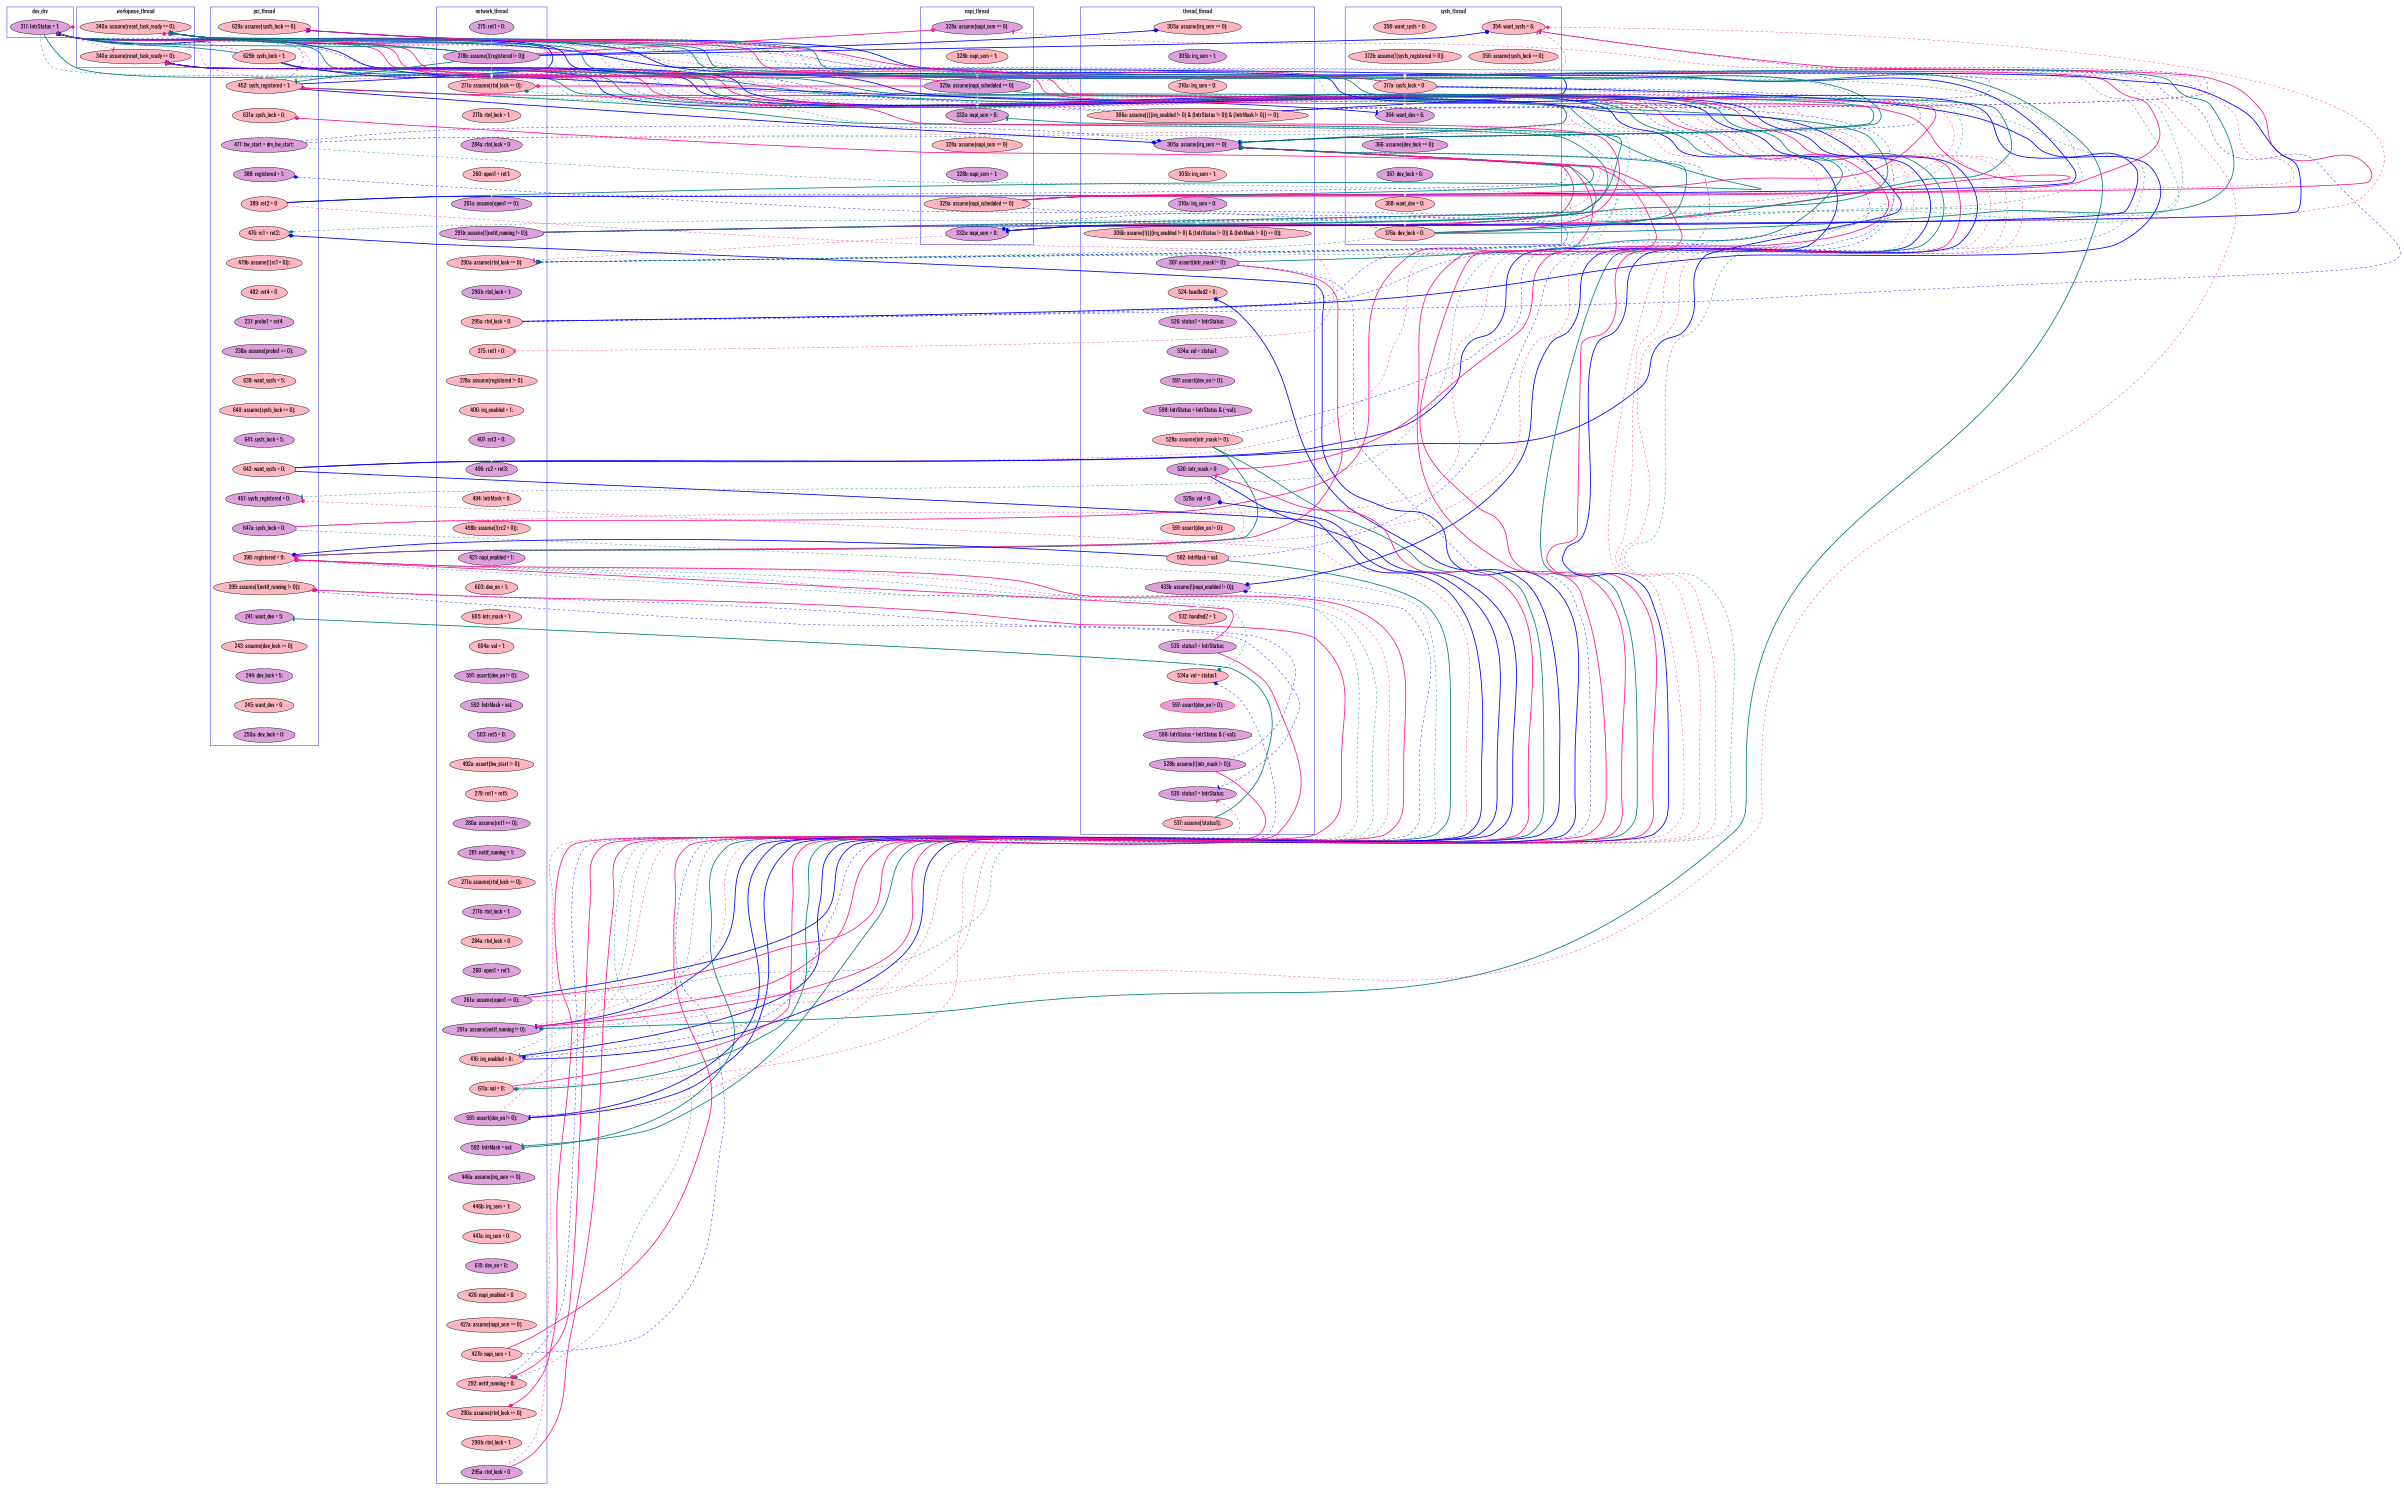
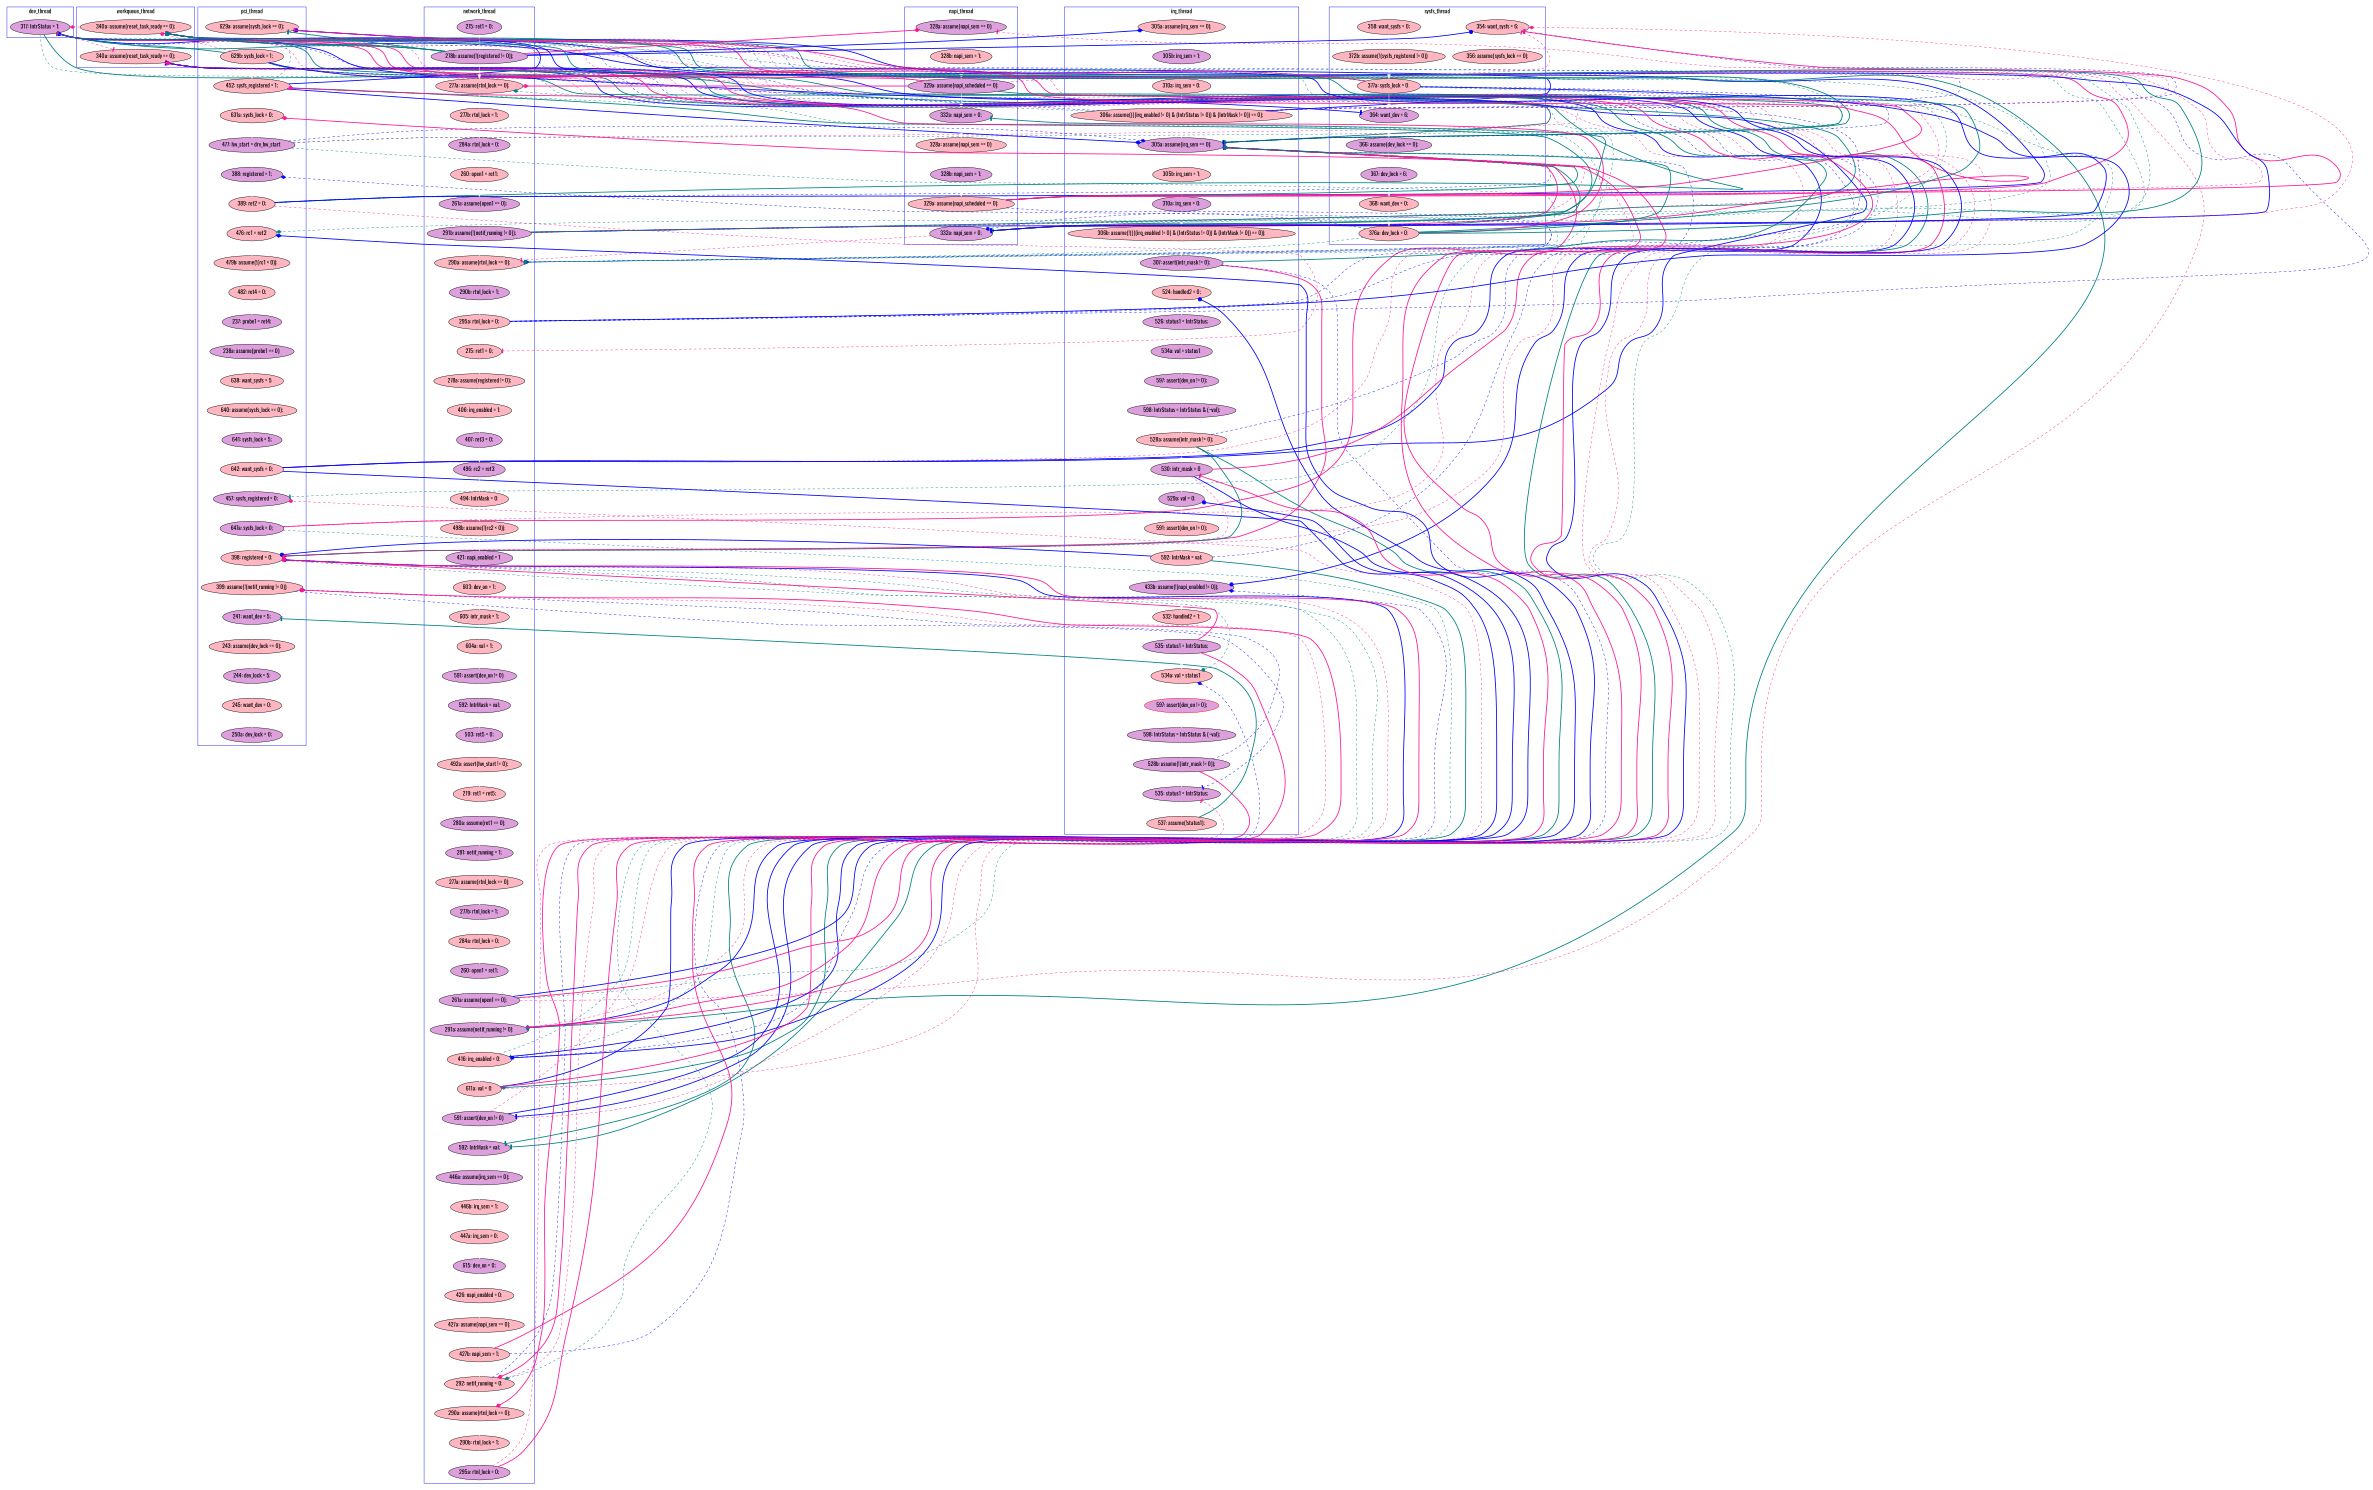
cluster "dev_drv": label "dev_drv" -> "dev_thread"
cluster "thread_thread": label "thread_thread" -> "irq_thread"
edge "452: sysfs_registered = 1;" -> "317: IntrStatus = 1;": color blue -> teal
edge "278b: assume(!(registered != 0));" -> "452: sysfs_registered = 1;": now "278b: assume(!(registered != 0));" -> "629a: assume(sysfs_lock == 0);"
edge "317: IntrStatus = 1;" -> "291a: assume(netif_running != 0);": removed
edge "611a: val = 0;" -> "398: registered = 0;": added
edge "292: netif_running = 0;" -> "399: assume(!(netif_running != 0));": added
